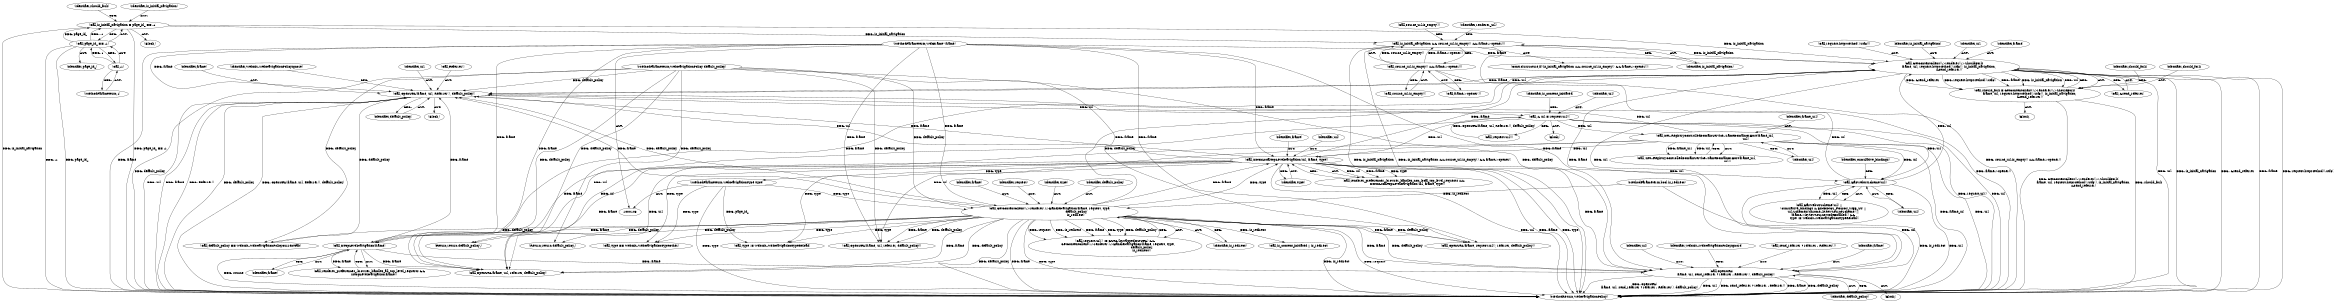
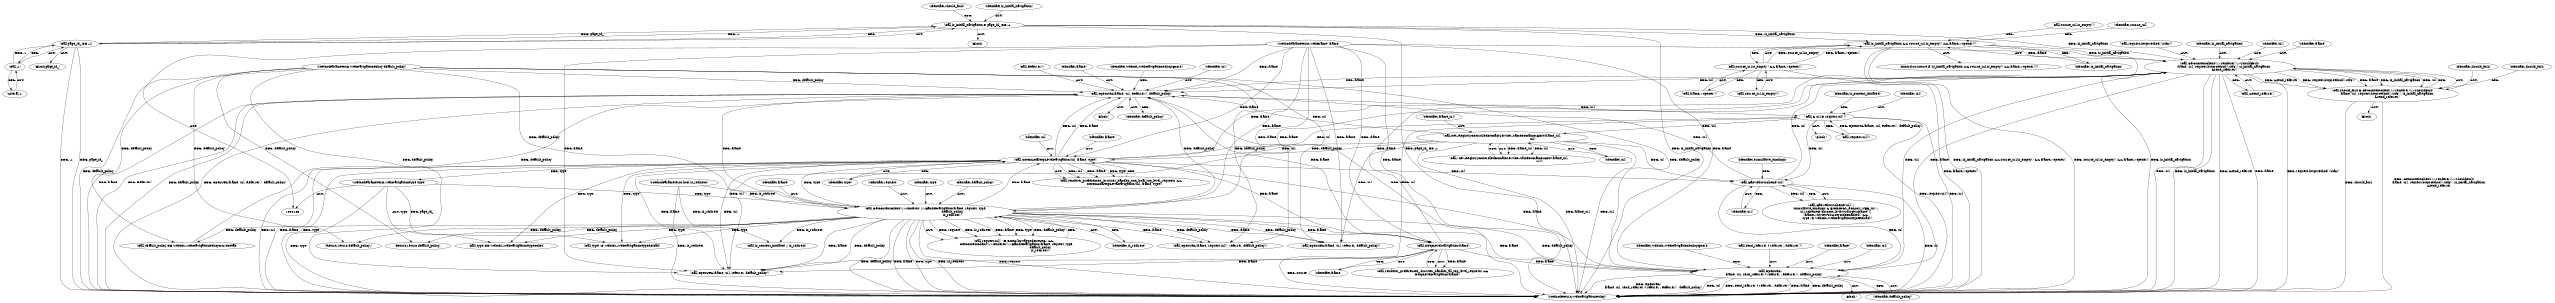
node "(Identifier,renderer_url)": label "(Identifier,renderer_url)" -> "(Identifier,source_url)"
node "(Identifier,page_id_)": label "(Identifier,page_id_)" -> "(Block,page_id_)"
node "(MethodParameterIn,1)": label "(MethodParameterIn,1)" -> "(Literal,1)"
edge "(Call,& url = request.url())" -> "(Call,IsNonLocalTopLevelNavigation(url, frame, type))": reversed
edge "(MethodParameterIn,WebNavigationType type)" -> "(Call,type == WebKit::WebNavigationTypeOther)": label "DDG: type" -> "AST: type"
edge "(MethodParameterIn,bool is_redirect)" -> "(Call,is_content_initiated || is_redirect)": added, label "DDG: is_redirect"
